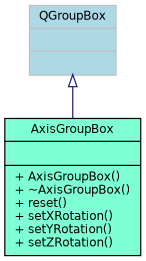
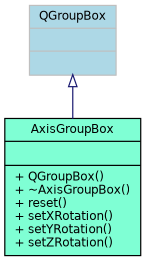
node "AxisGroupBox": text "+ AxisGroupBox()" -> "+ QGroupBox()"
